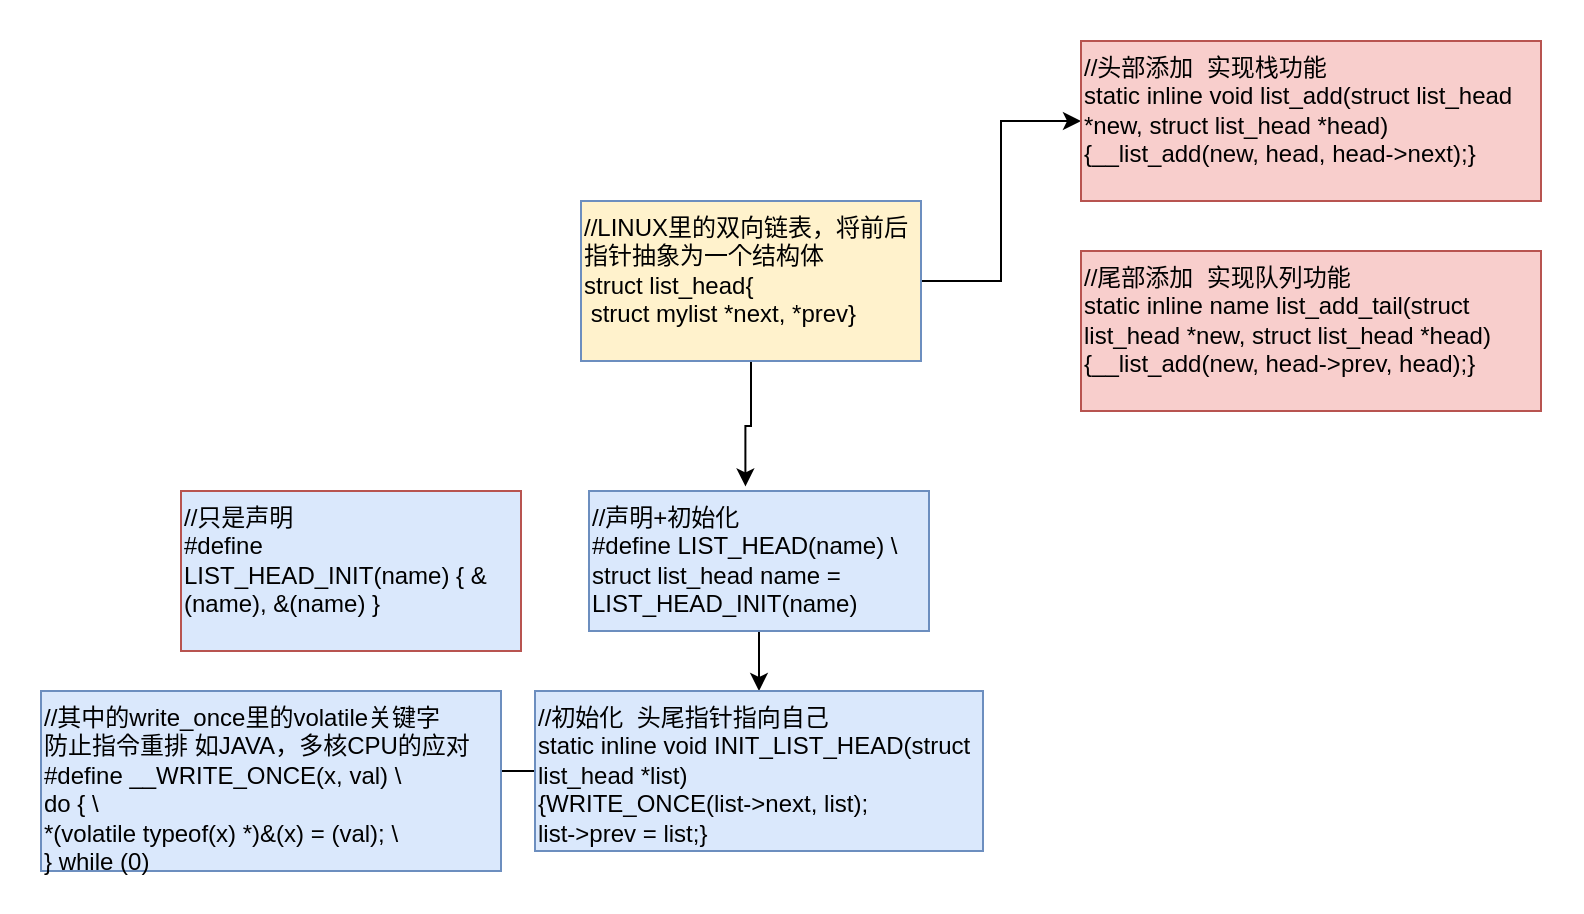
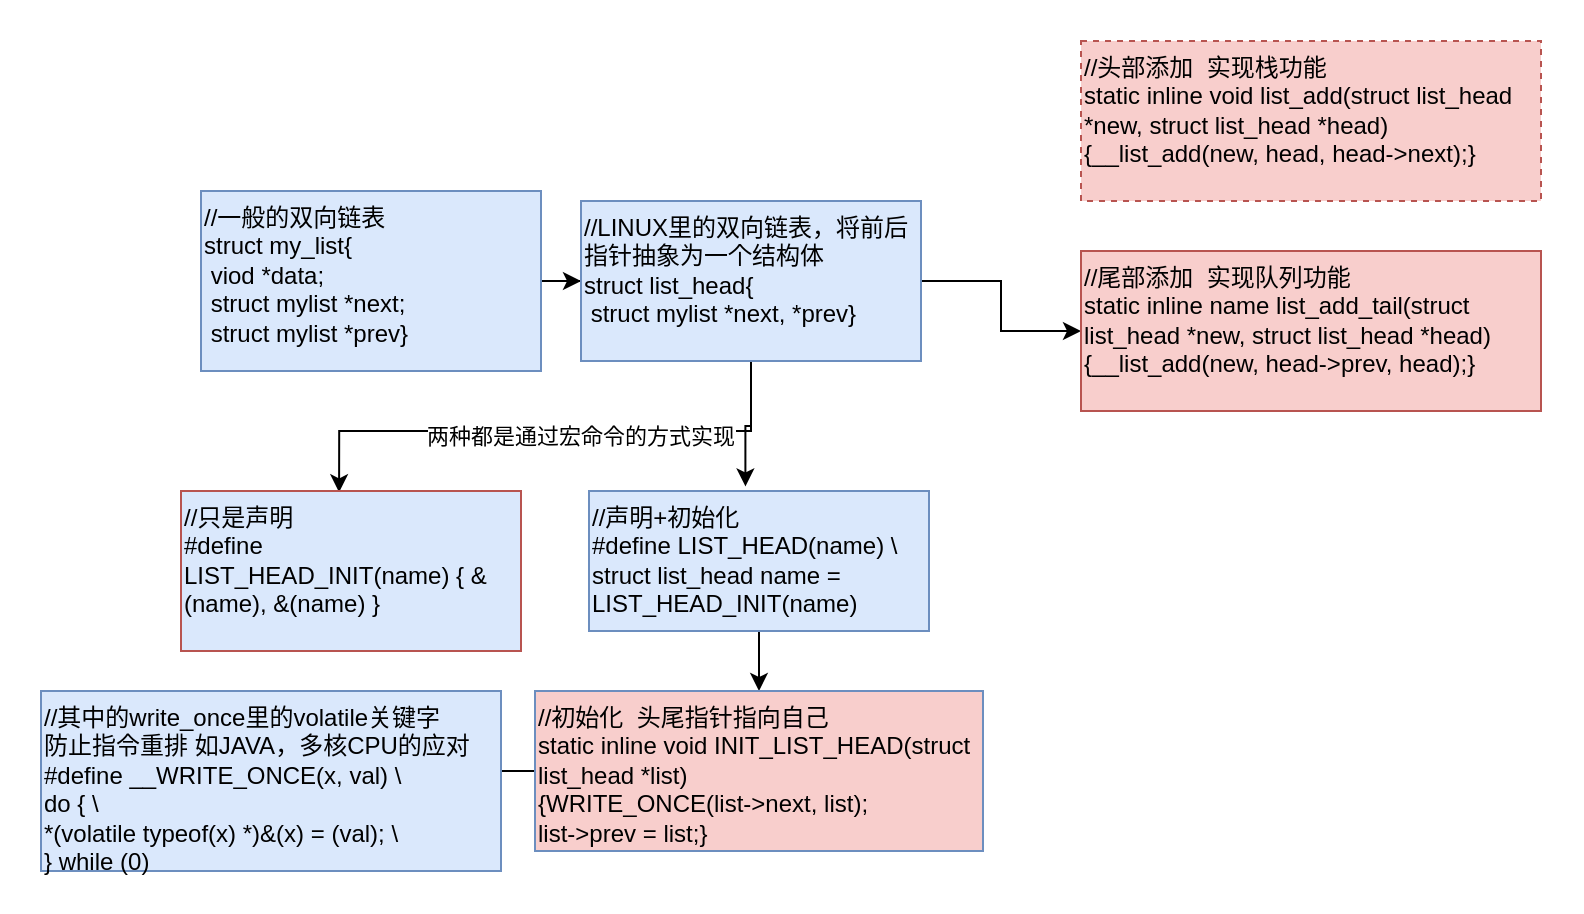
node "//头部添加 实现栈功能 static inline void list_add(struct list_head *new, struct list_head *head) {__list_add(new, head, head->next);}": style solid -> dashed
edge "//LINUX里的双向链表，将前后 指针抽象为一个结构体 struct list_head{ struct mylist *next, *prev}" -> "//头部添加 实现栈功能 static inline void list_add(struct list_head *new, struct list_head *head) {__list_add(new, head, head->next);}": now "//LINUX里的双向链表，将前后 指针抽象为一个结构体 struct list_head{ struct mylist *next, *prev}" -> "//尾部添加 实现队列功能 static inline name list_add_tail(struct list_head *new, struct list_head *head) {__list_add(new, head->prev, head);}"
node "//一般的双向链表 struct my_list{ viod *data; struct mylist *next; struct mylist *prev}": added
edge "//一般的双向链表 struct my_list{ viod *data; struct mylist *next; struct mylist *prev}" -> "//LINUX里的双向链表，将前后 指针抽象为一个结构体 struct list_head{ struct mylist *next, *prev}": added
node "//LINUX里的双向链表，将前后 指针抽象为一个结构体 struct list_head{ struct mylist *next, *prev}": fillcolor #fff2cc -> #dae8fc
edge "//LINUX里的双向链表，将前后 指针抽象为一个结构体 struct list_head{ struct mylist *next, *prev}" -> "//只是声明 #define LIST_HEAD_INIT(name) { &(name), &(name) }": added, label "两种都是通过宏命令的方式实现"
node "//初始化 头尾指针指向自己 static inline void INIT_LIST_HEAD(struct list_head *list) {WRITE_ONCE(list->next, list); list->prev = list;}": fillcolor #dae8fc -> #f8cecc
